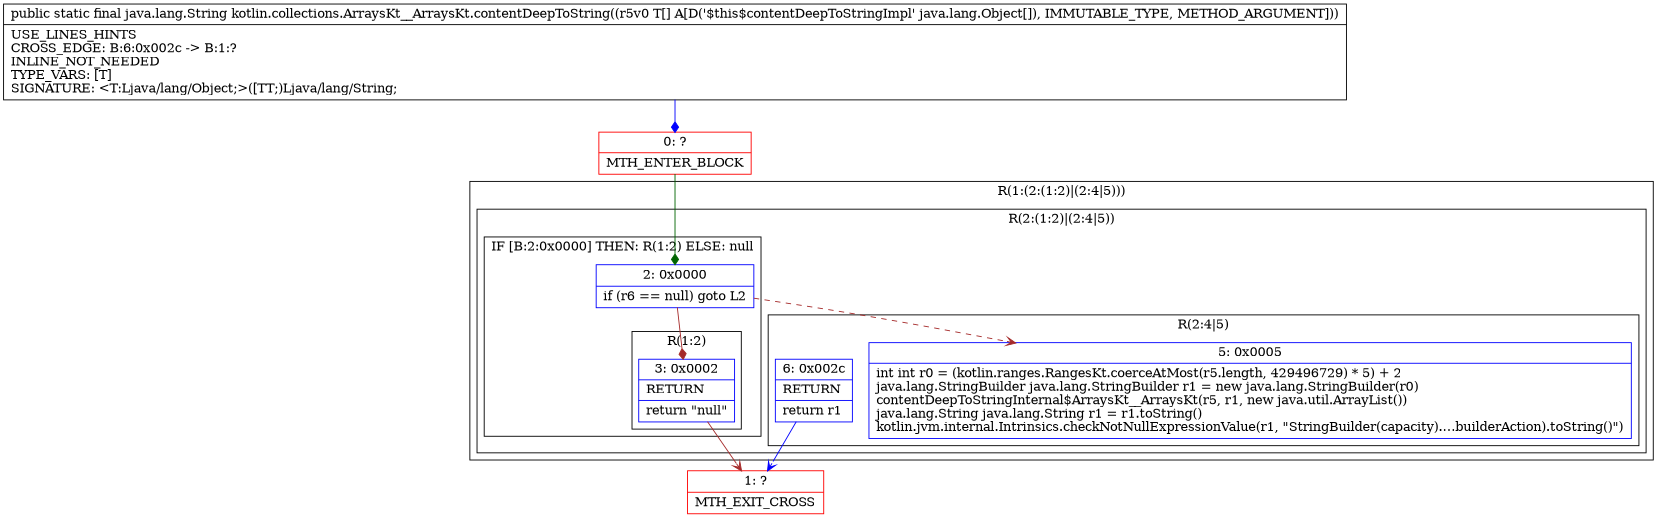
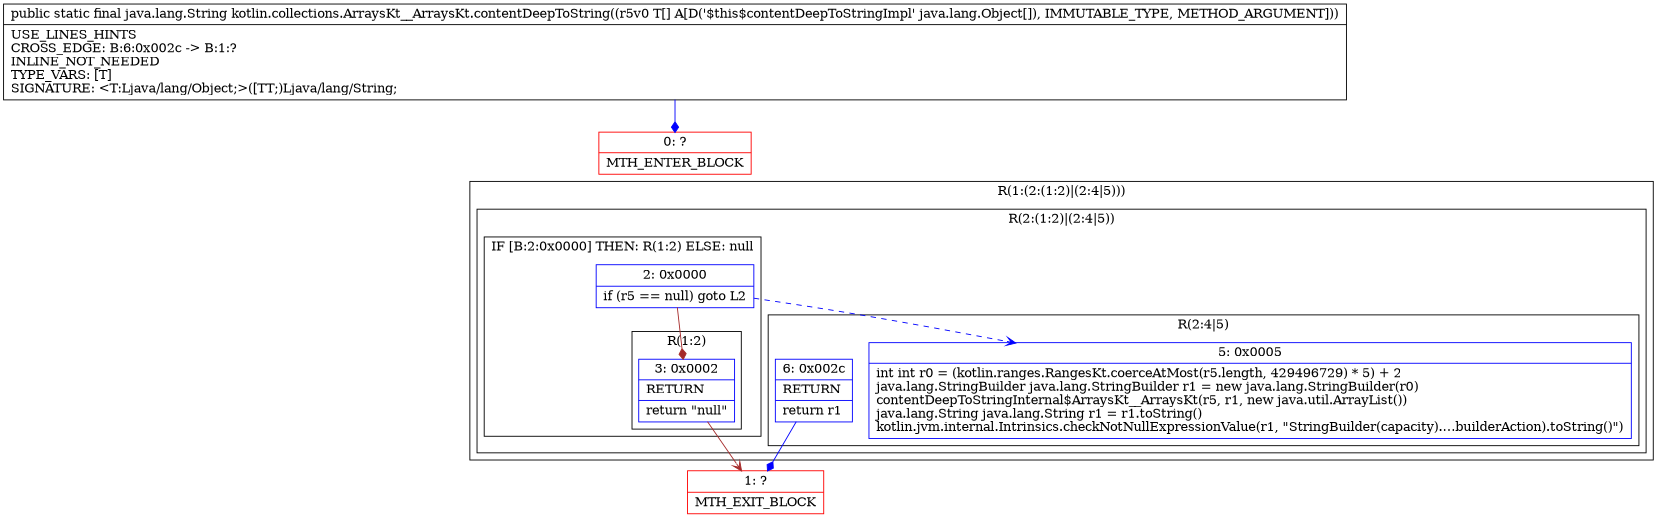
edge "0: ?" -> "2: 0x0000": removed
node "2: 0x0000": text "if (r6 == null) goto L2" -> "if (r5 == null) goto L2"
edge "2: 0x0000" -> "5: 0x0005": color brown -> blue
edge "6: 0x002c" -> "1: ?": arrowhead vee -> diamond
node "1: ?": text "MTH_EXIT_CROSS" -> "MTH_EXIT_BLOCK"
